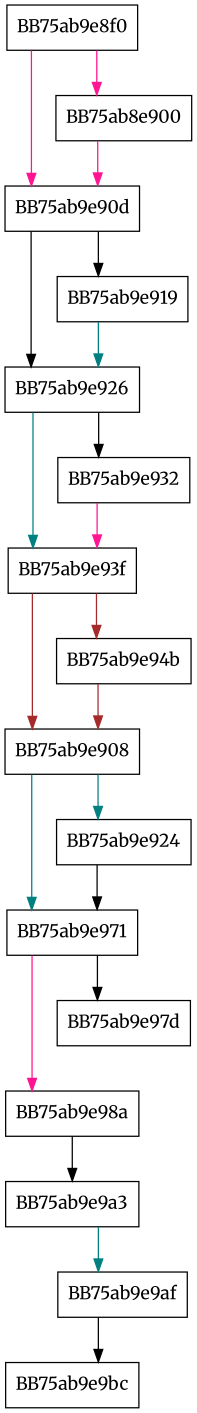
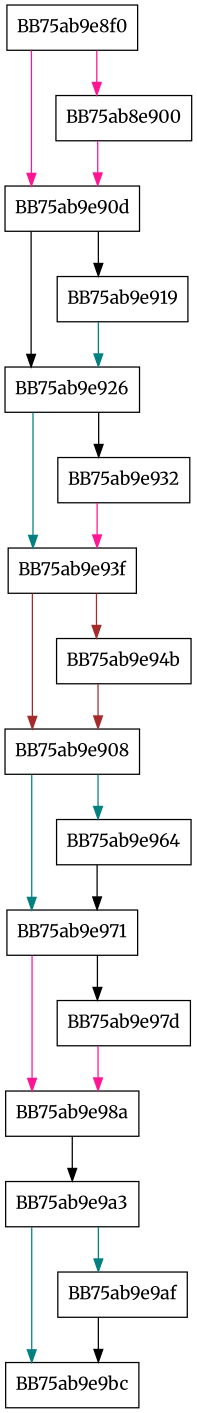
node "BB75ab9e924": label "BB75ab9e924" -> "BB75ab9e964"
edge "BB75ab9e97d" -> "BB75ab9e98a": added
edge "BB75ab9e9a3" -> "BB75ab9e9bc": added
